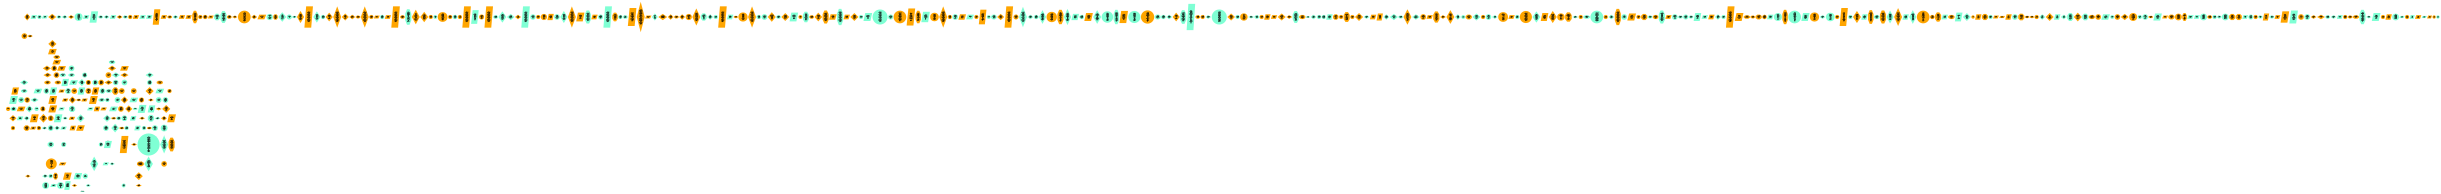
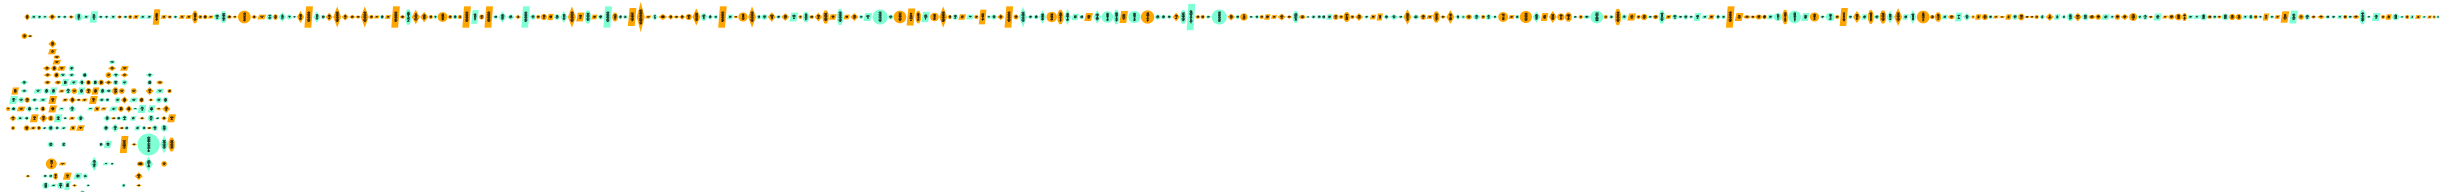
node "# 0x3362 JUMPDEST DIV JUMP": fillcolor aquamarine -> orange
node "# 0x34e3 PUSHX Data PUSHX Data JUMP": fillcolor orange -> aquamarine
node "# 0x29d JUMPDEST PUSHX StorData SLOAD": added
